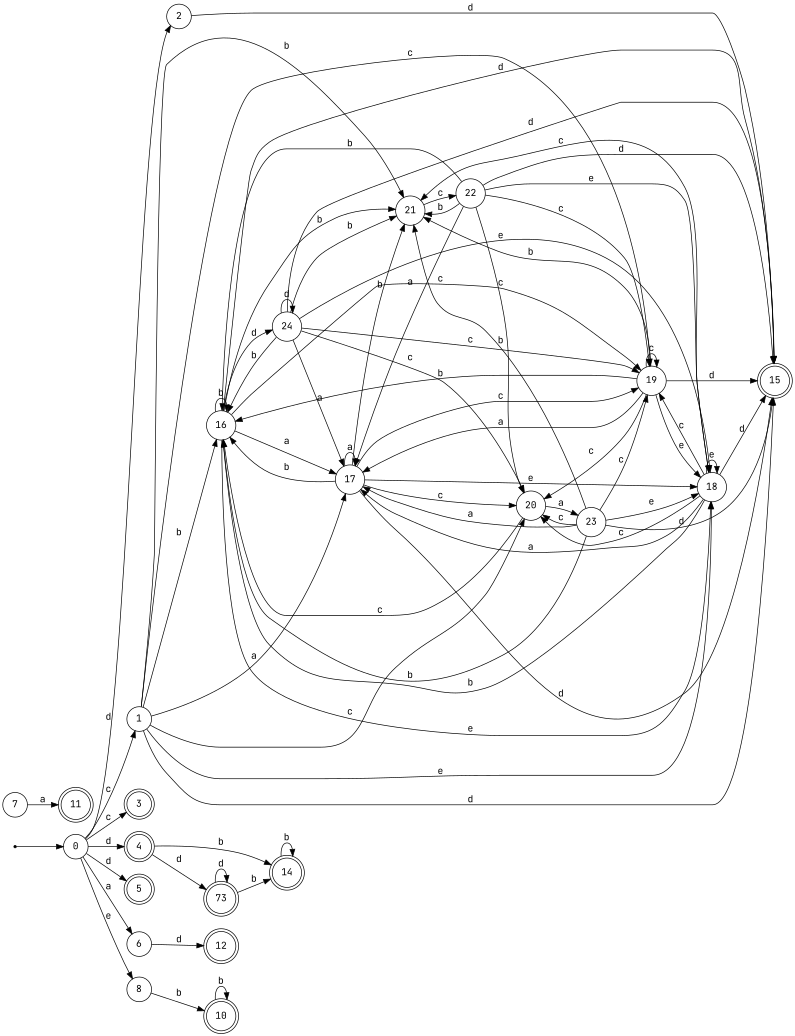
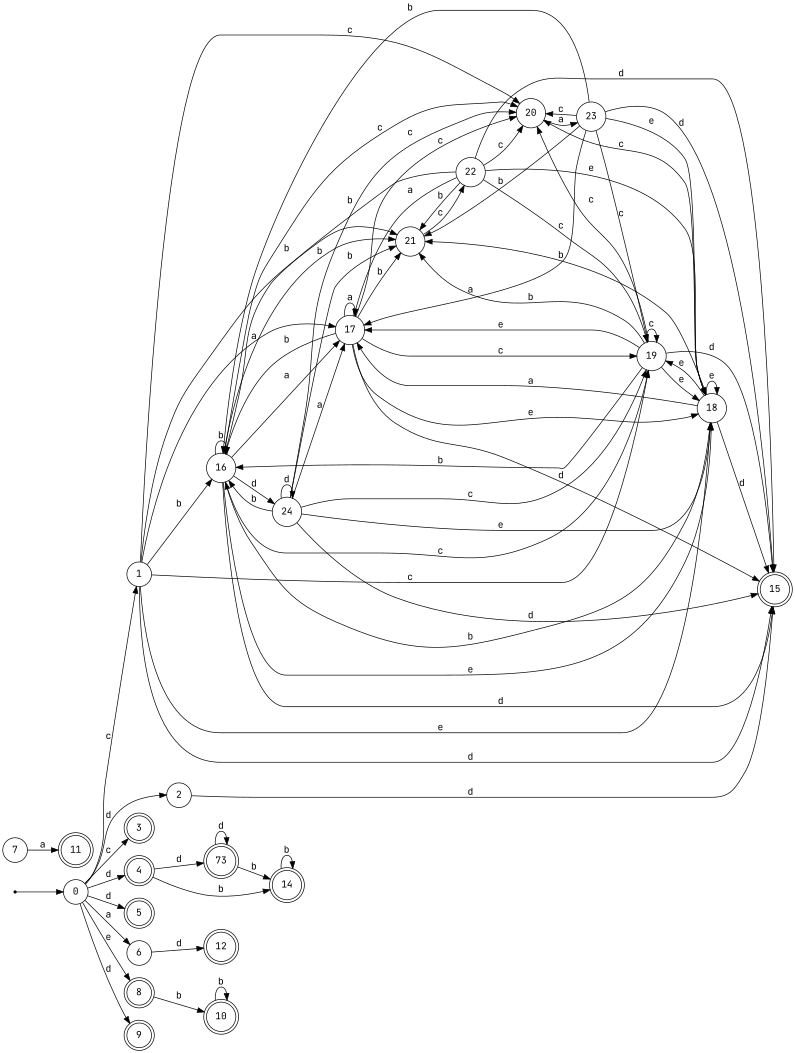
edge "18" -> "21": label "c" -> "b"
edge "19" -> "17": label "a" -> "e"
edge "18" -> "19": label "c" -> "e"
edge "20" -> "16": reversed
node "8": shape circle -> doublecircle
node "9": added
